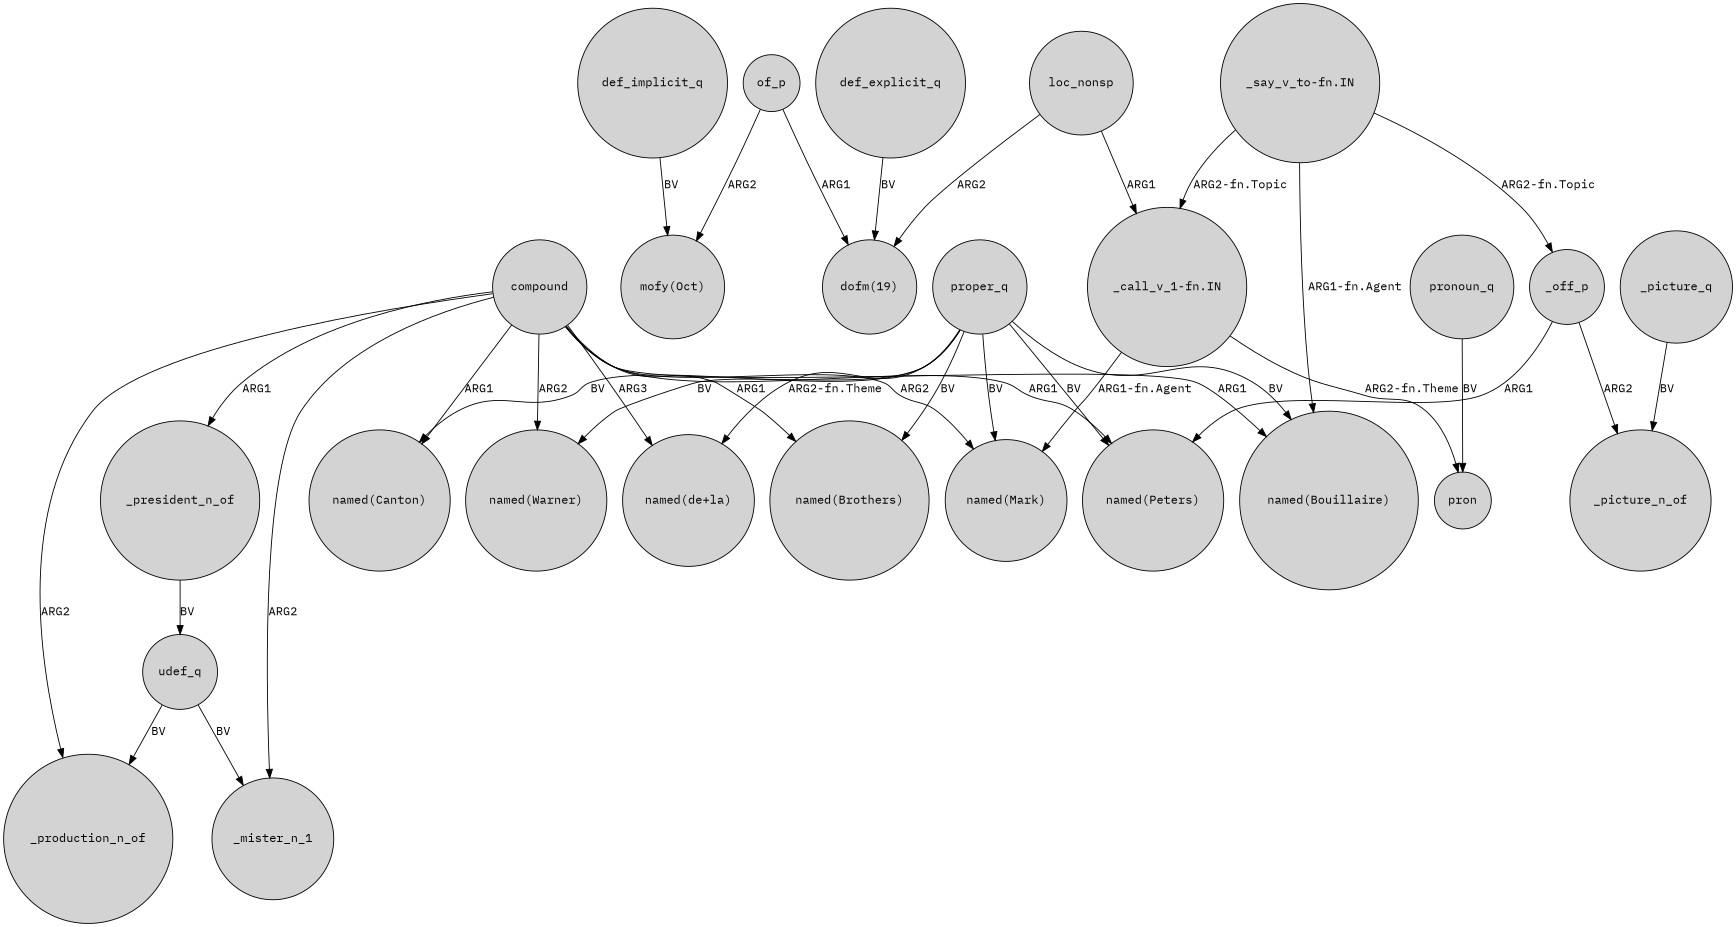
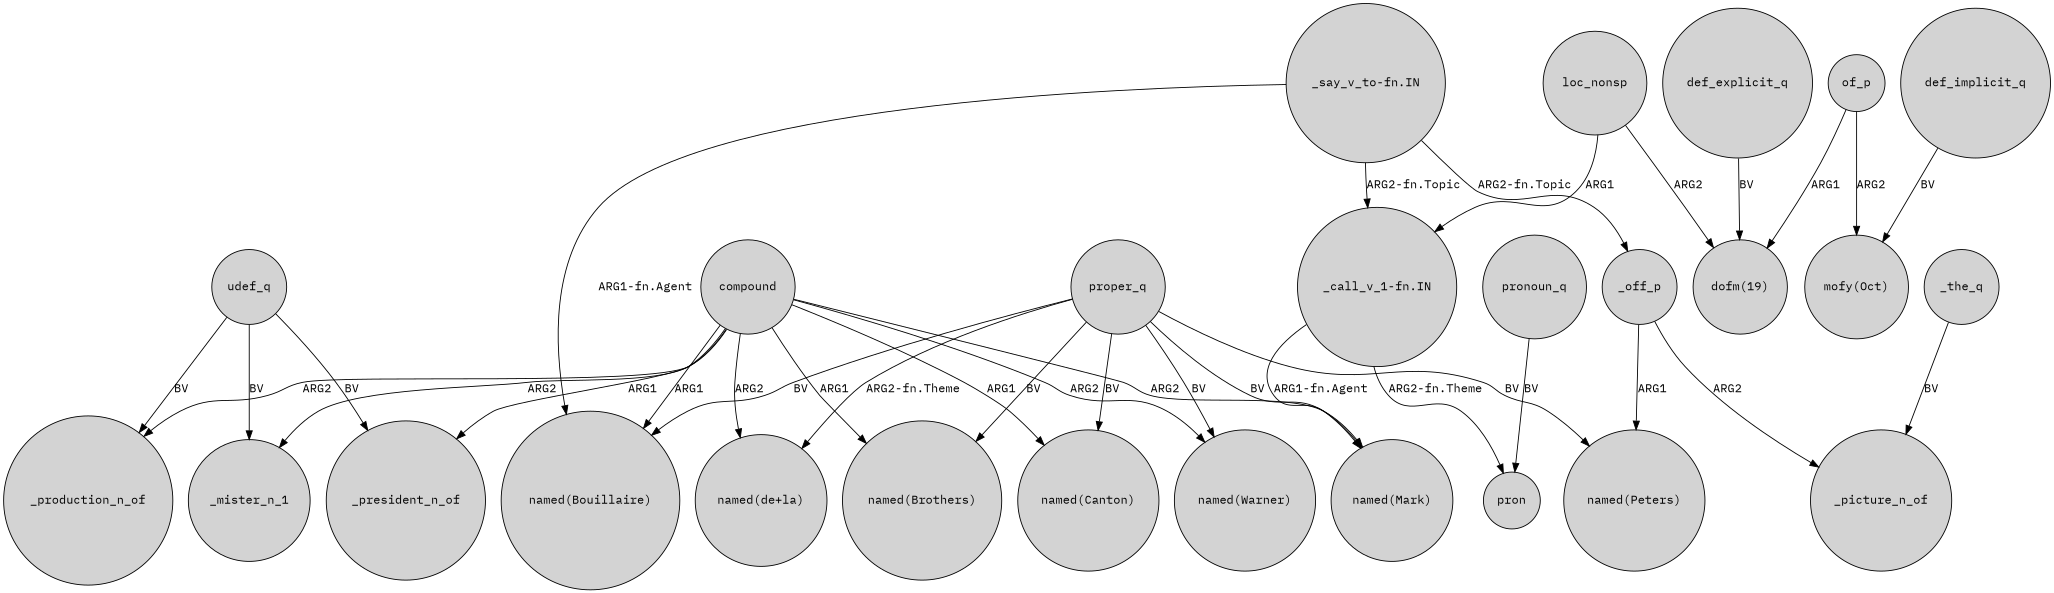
node "_picture_q": label "_picture_q" -> "_the_q"
edge "compound" -> "named(Peters)": removed, label "ARG1"
edge "compound" -> "named(de+la)": label "ARG3" -> "ARG2"
edge "_president_n_of" -> "udef_q": reversed
